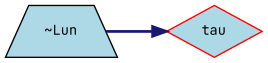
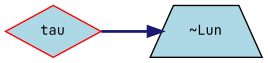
edge "~Lun" -> "tau": reversed
